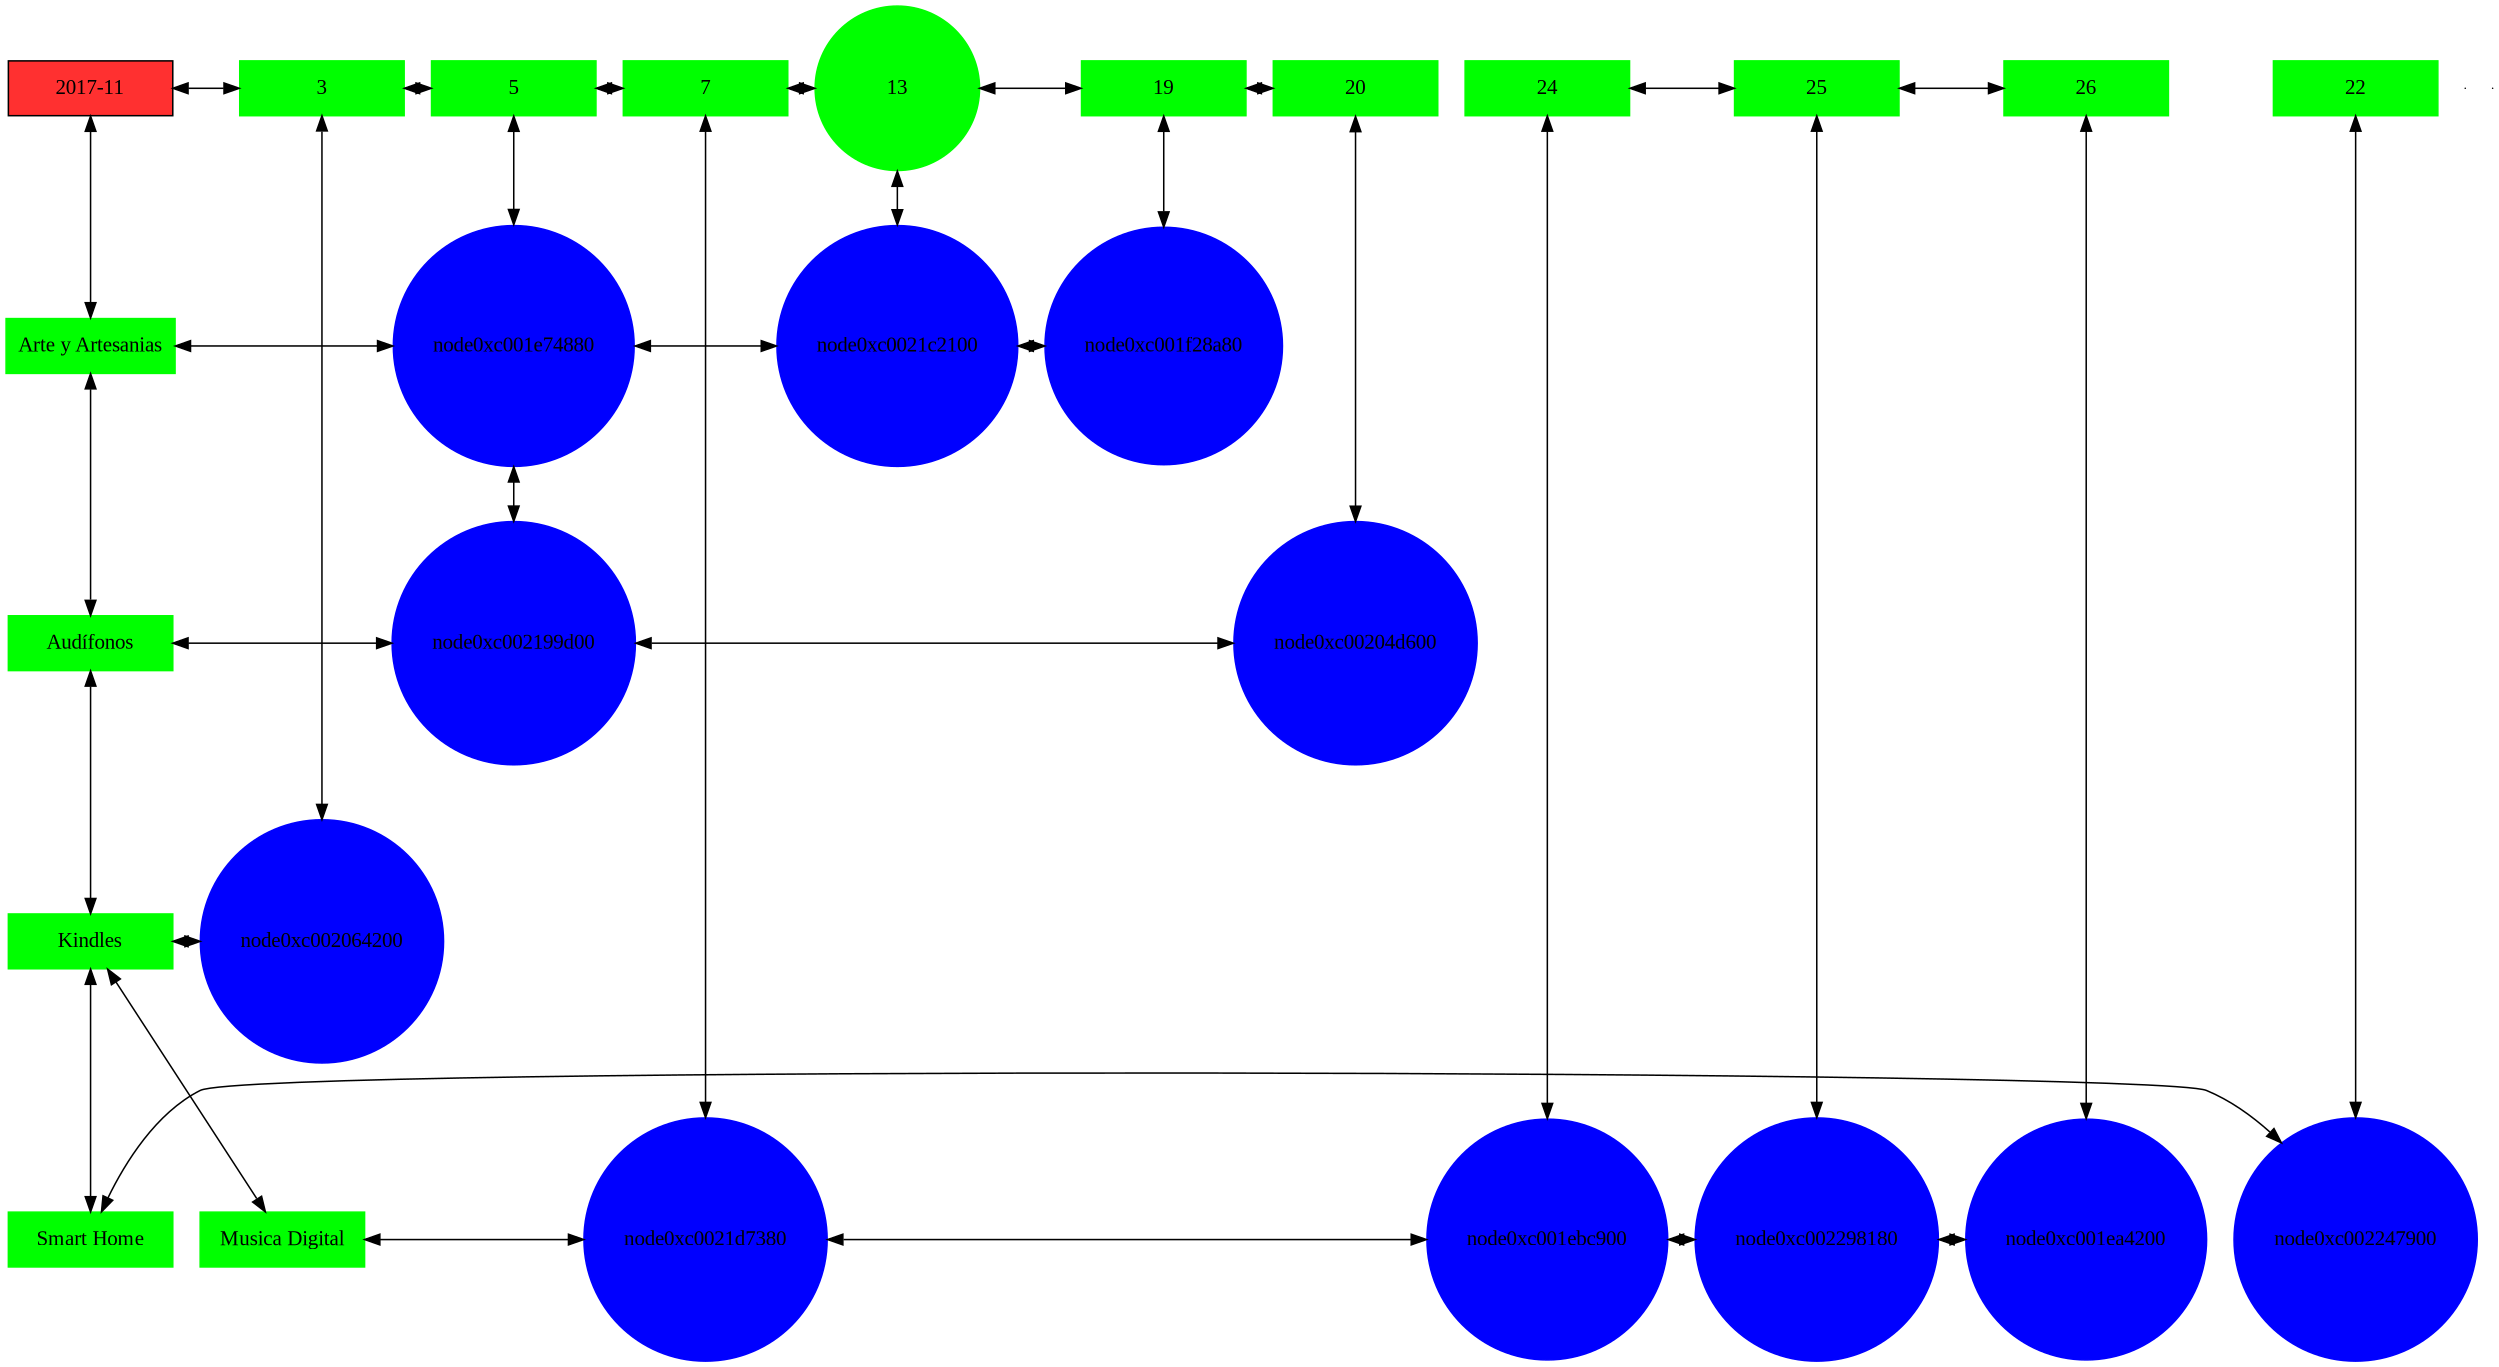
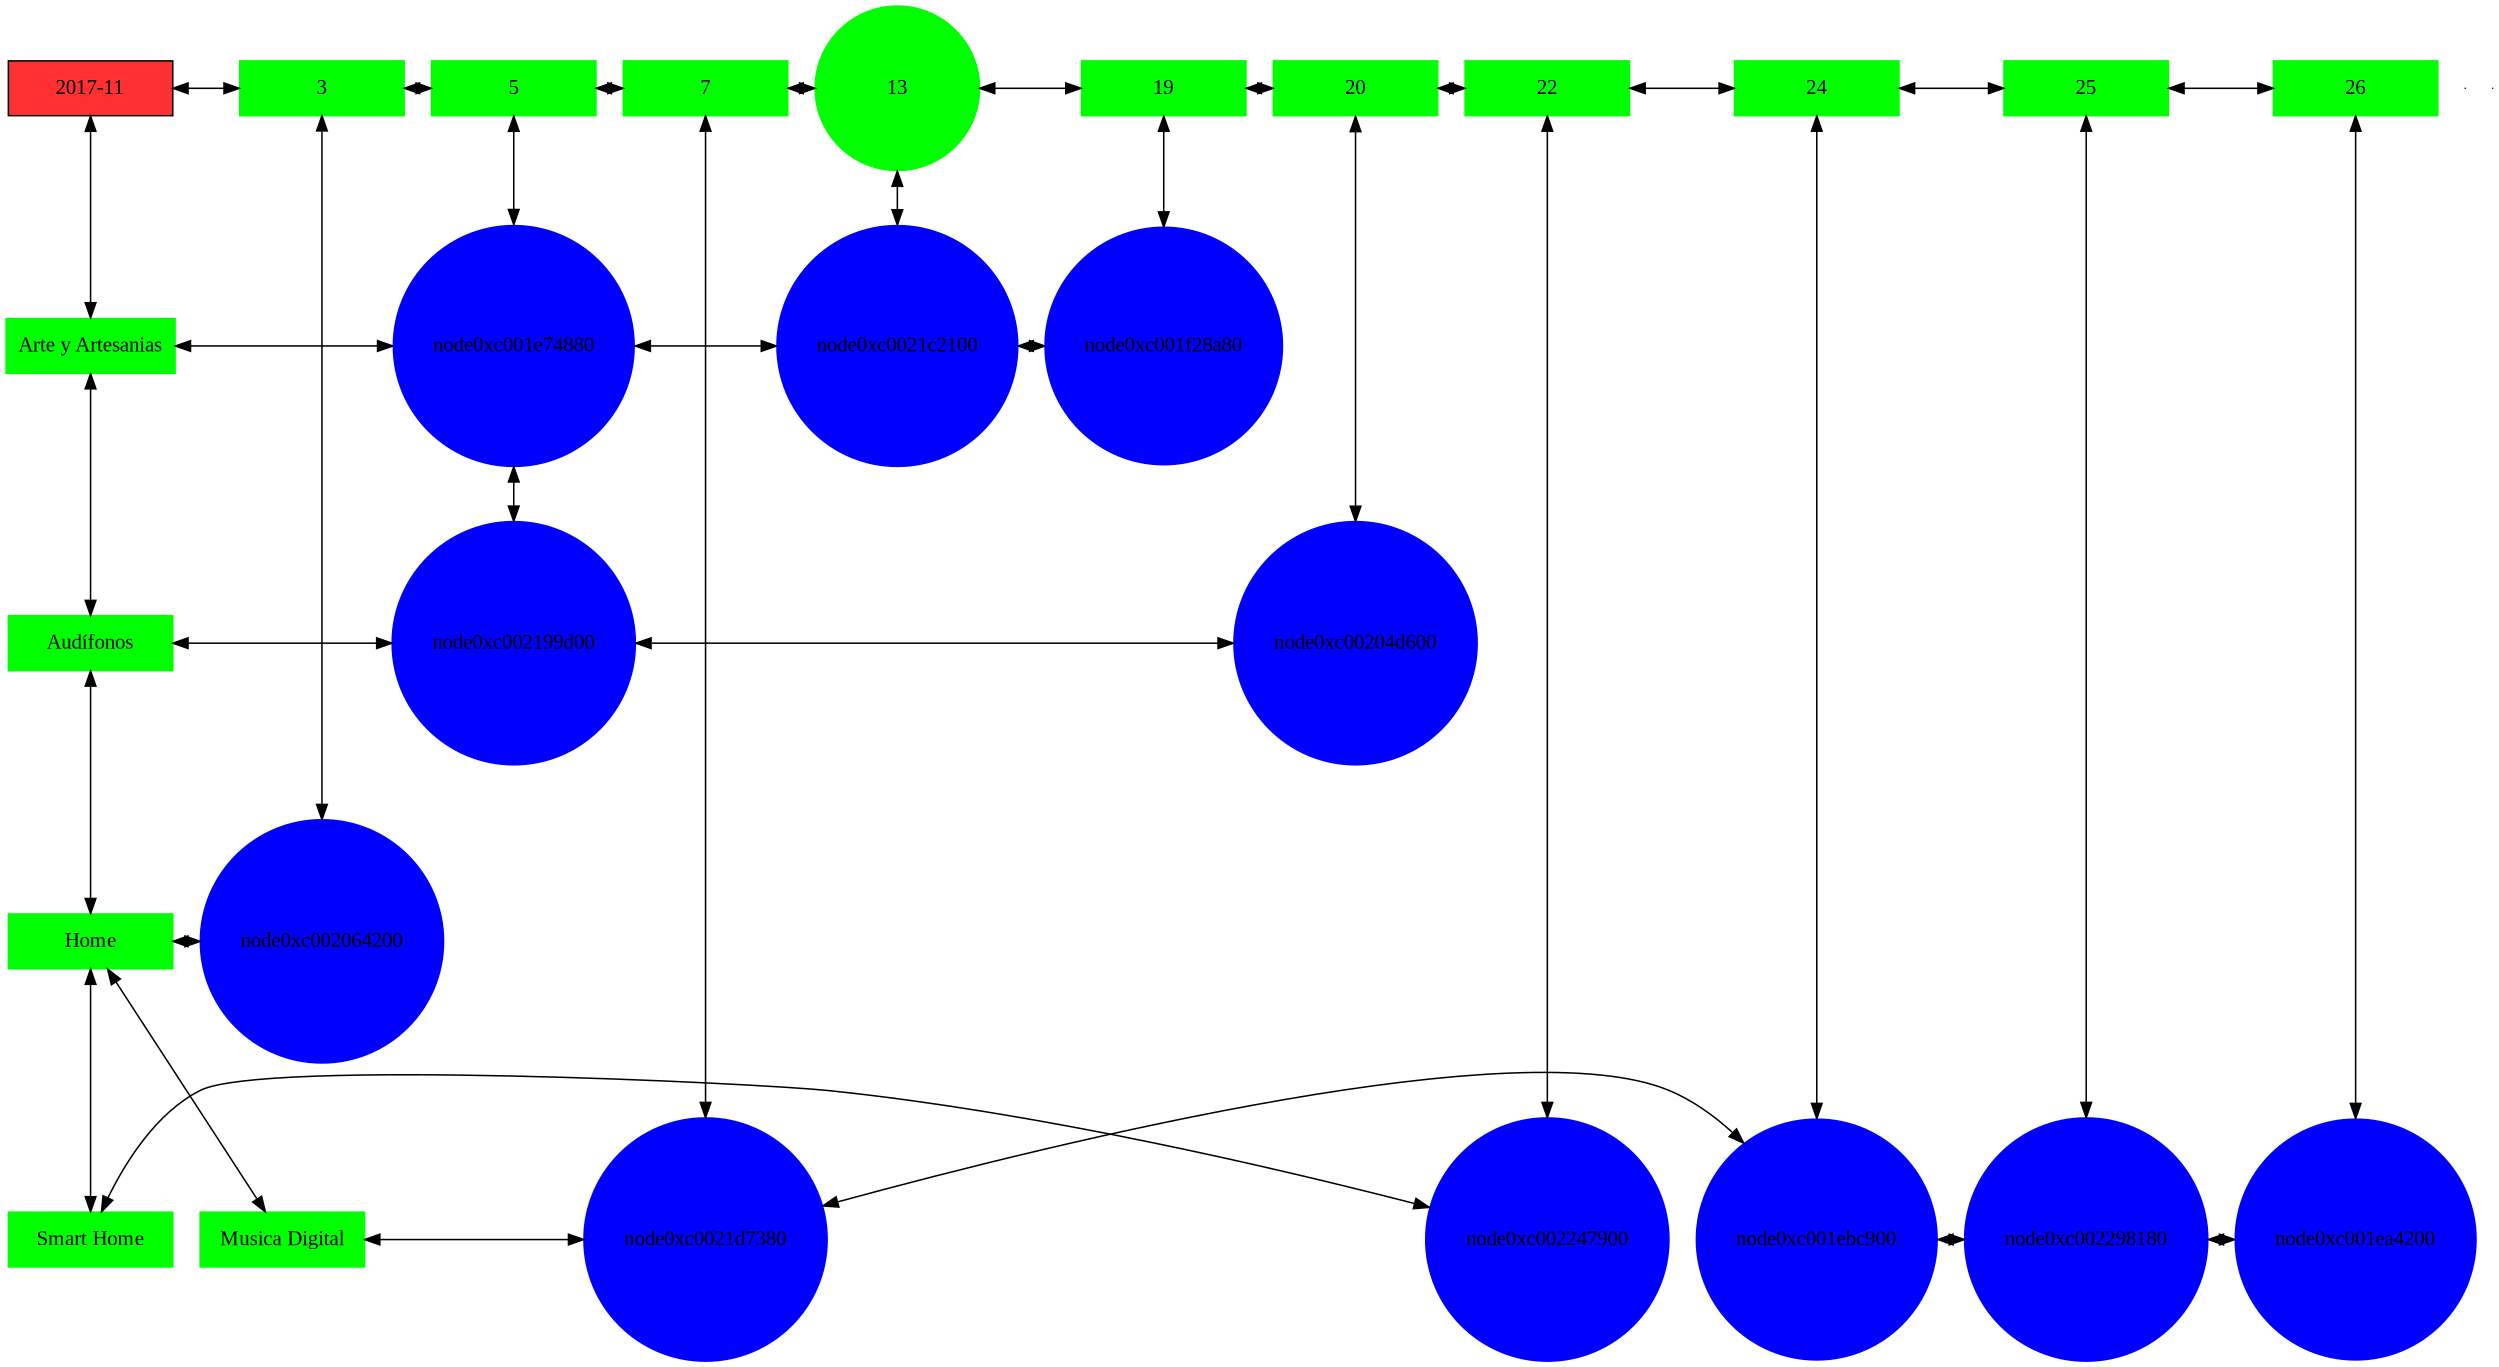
edge "20" -- "22": added
edge "22" -- "24": added
node "Kindles": label "Kindles" -> "Home"
